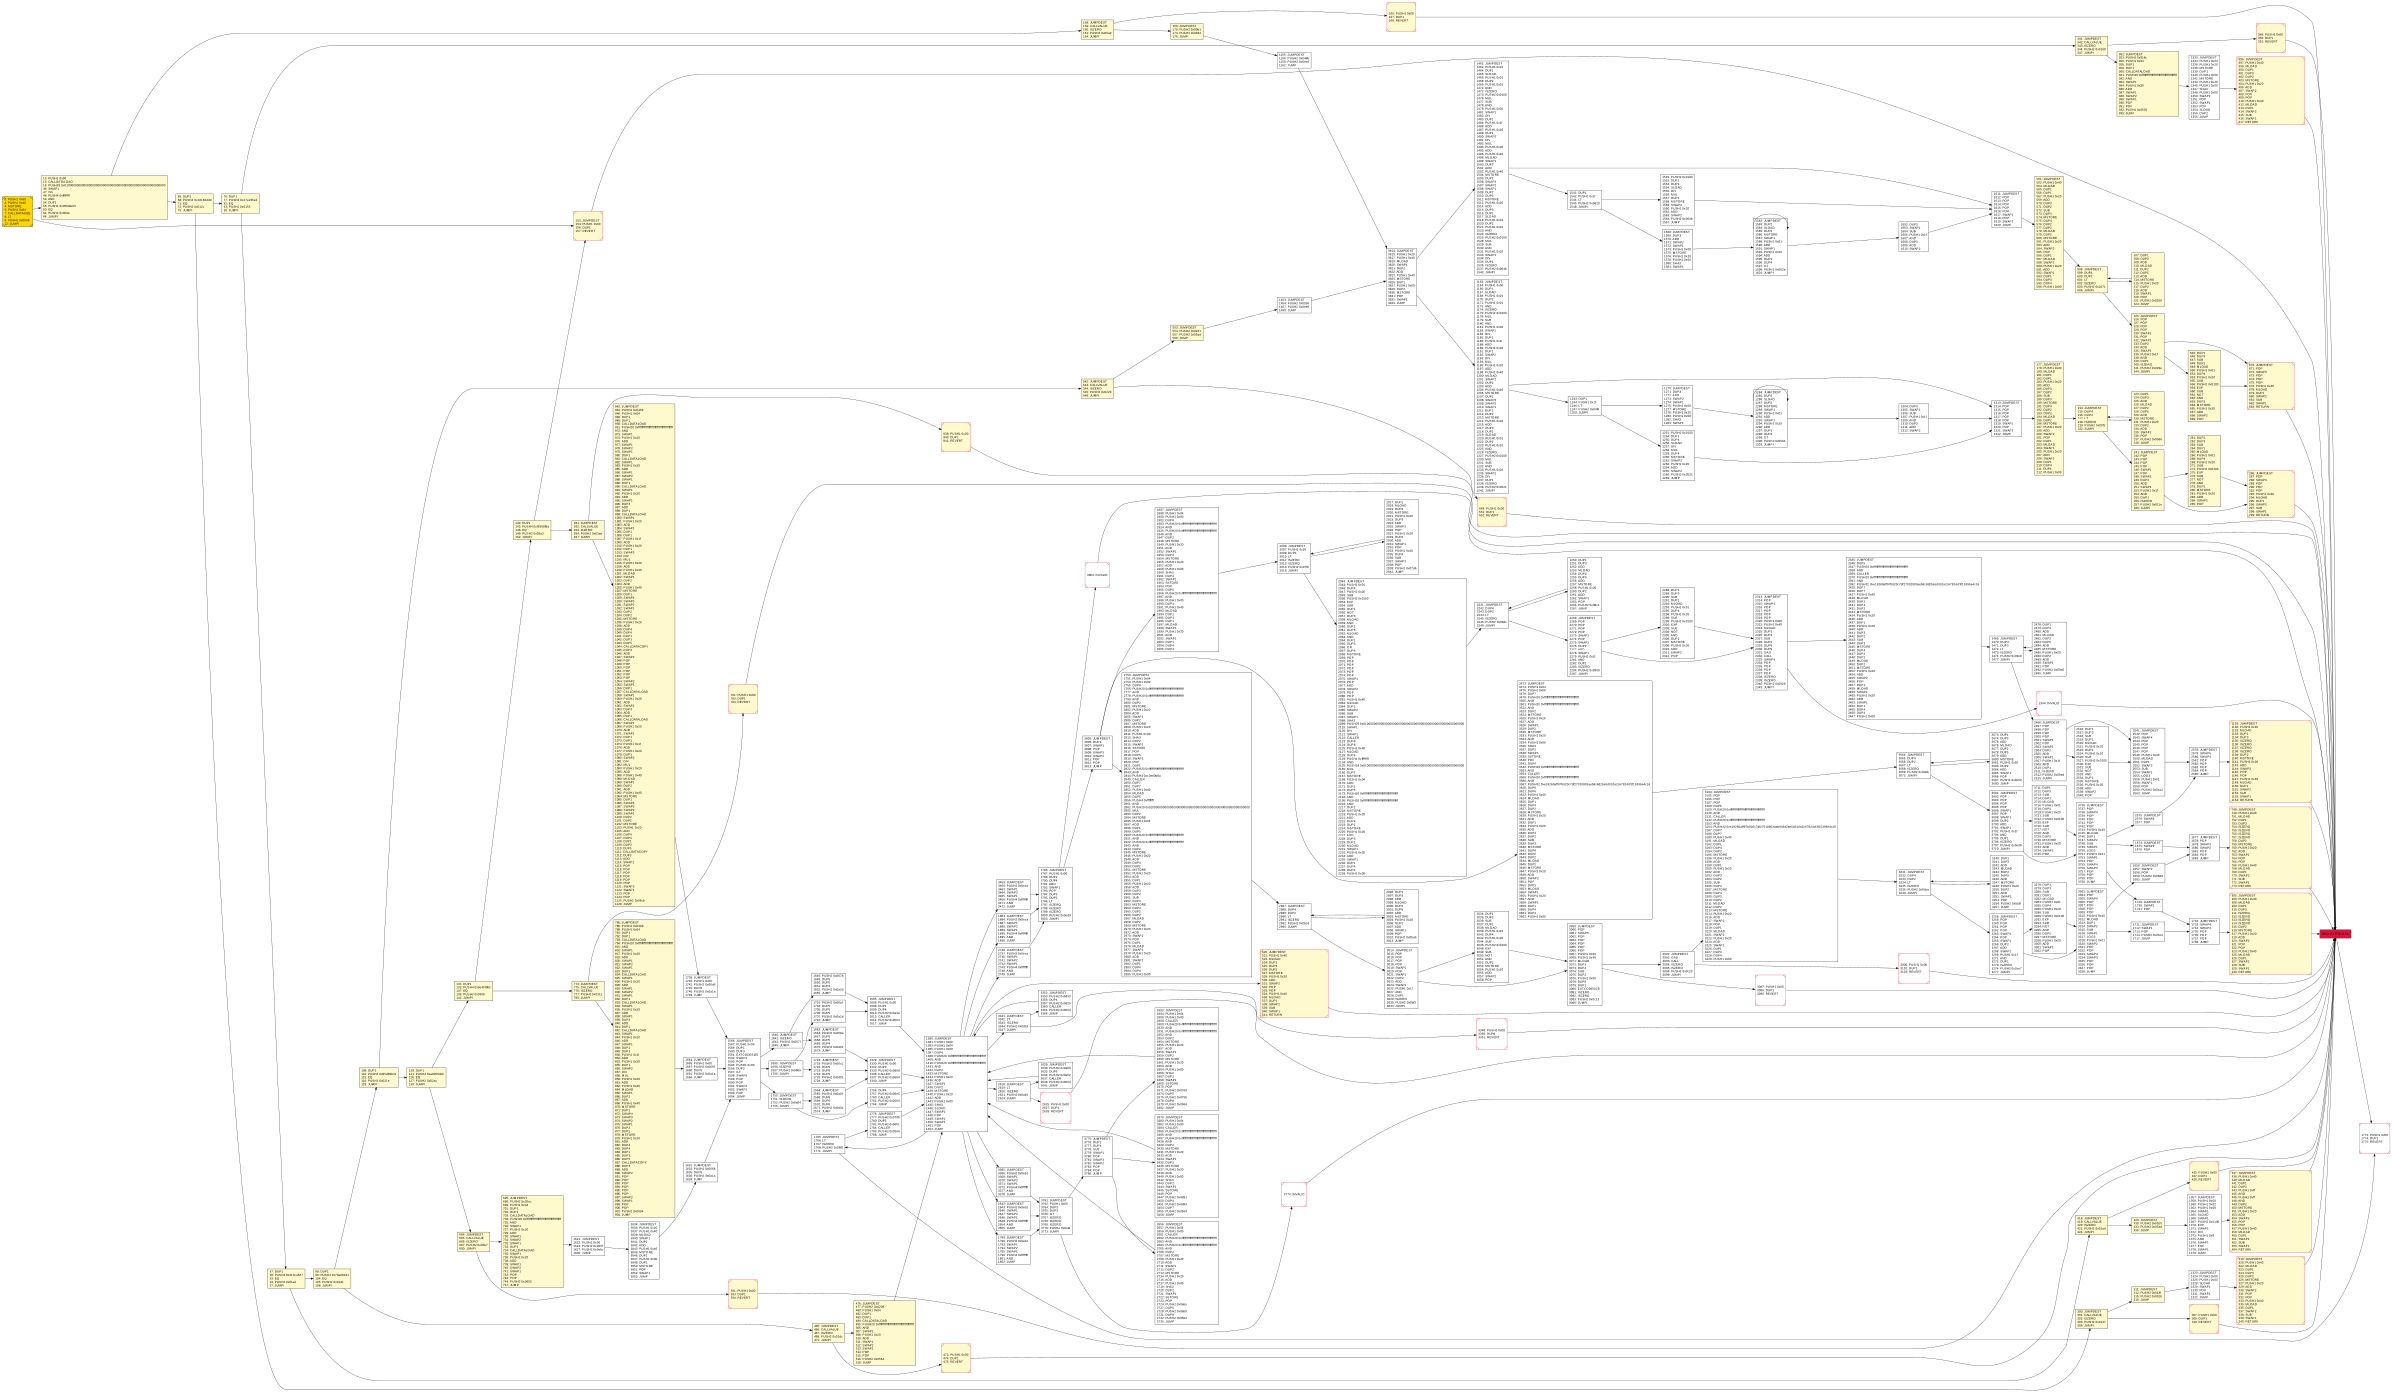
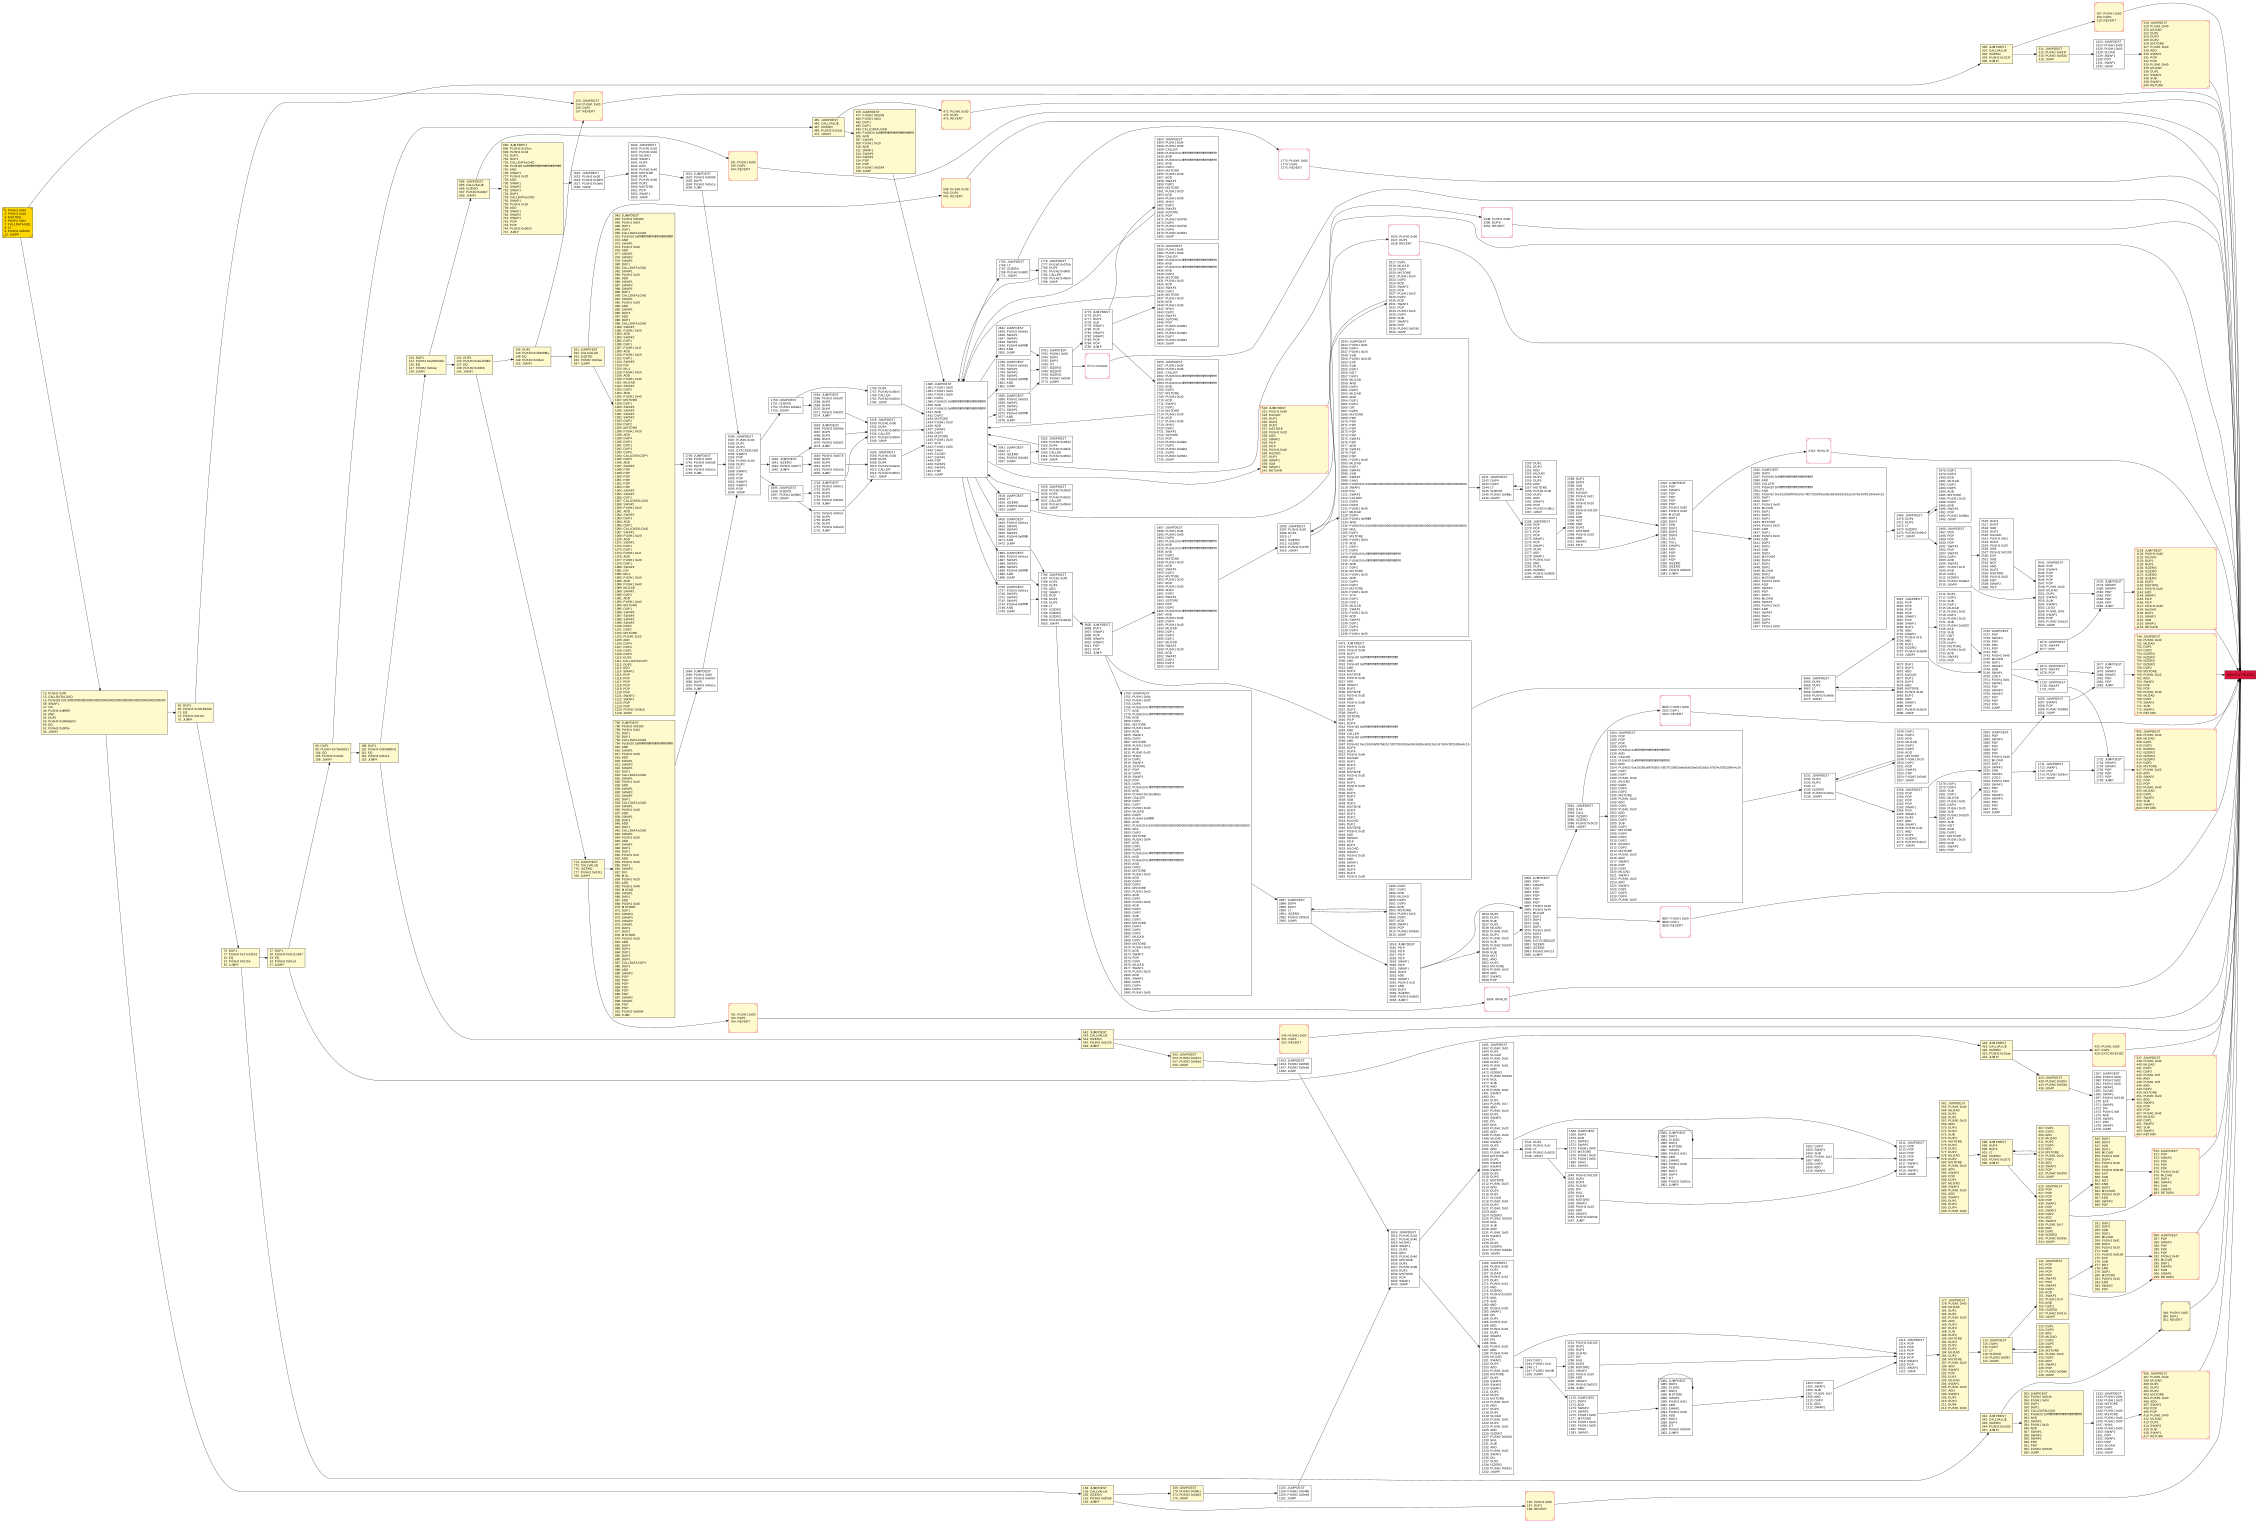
node "348: PUSH1 0x00 350: DUP1 351: REVERT": color crimson -> black
edge "3854: EXIT BLOCK" -> "1772: PUSH1 0x00 1774: DUP1 1775: REVERT": reversed
node "425: PUSH1 0x00 427: DUP1 428: REVERT": label "425: PUSH1 0x00 427: DUP1 428: REVERT" -> "425: PUSH1 0x00 427: DUP1 428: EXTCODESIZE"
